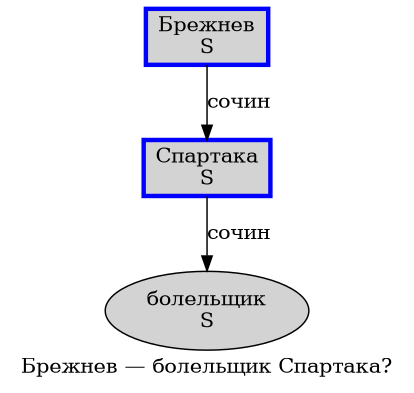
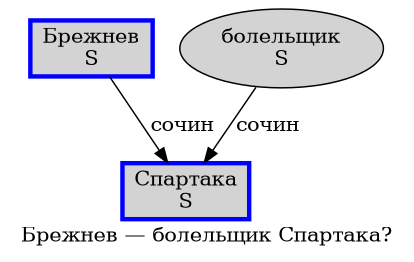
edge "Спартака S" -> "болельщик S": reversed
